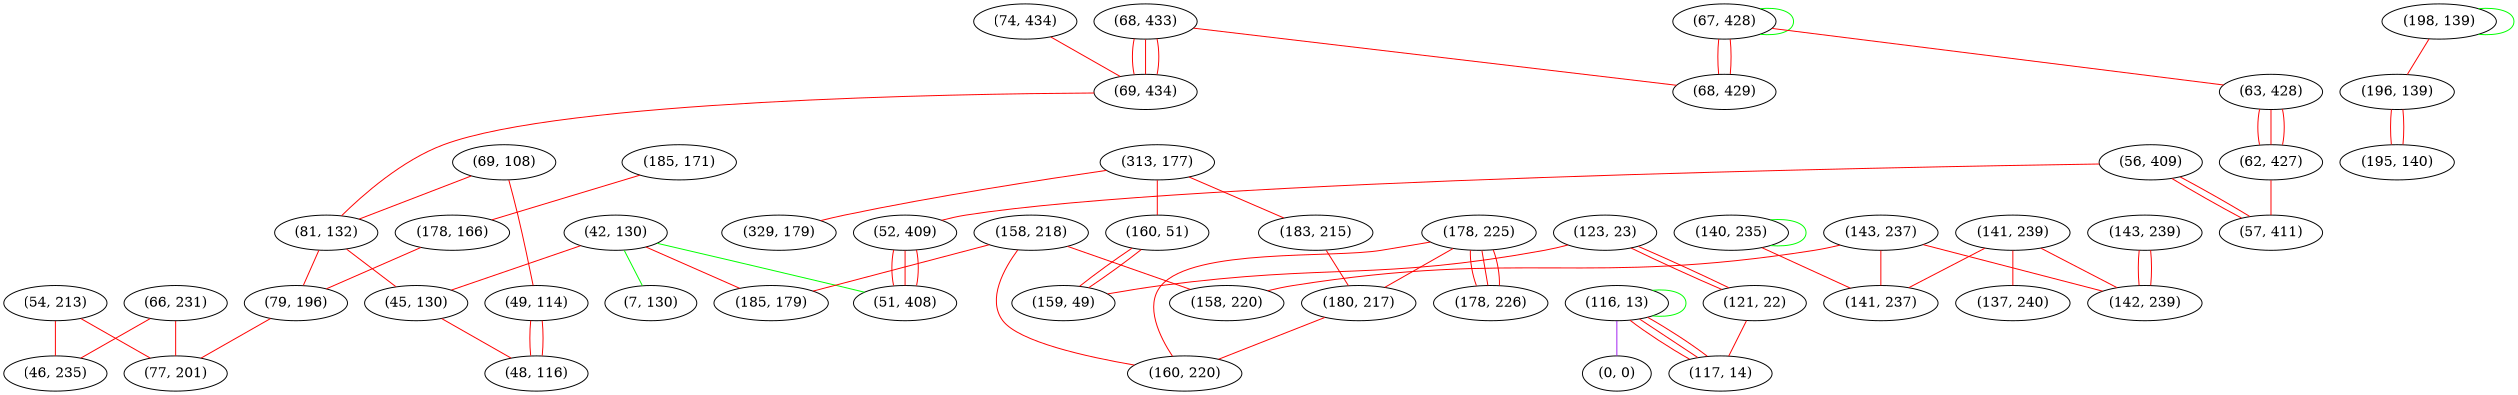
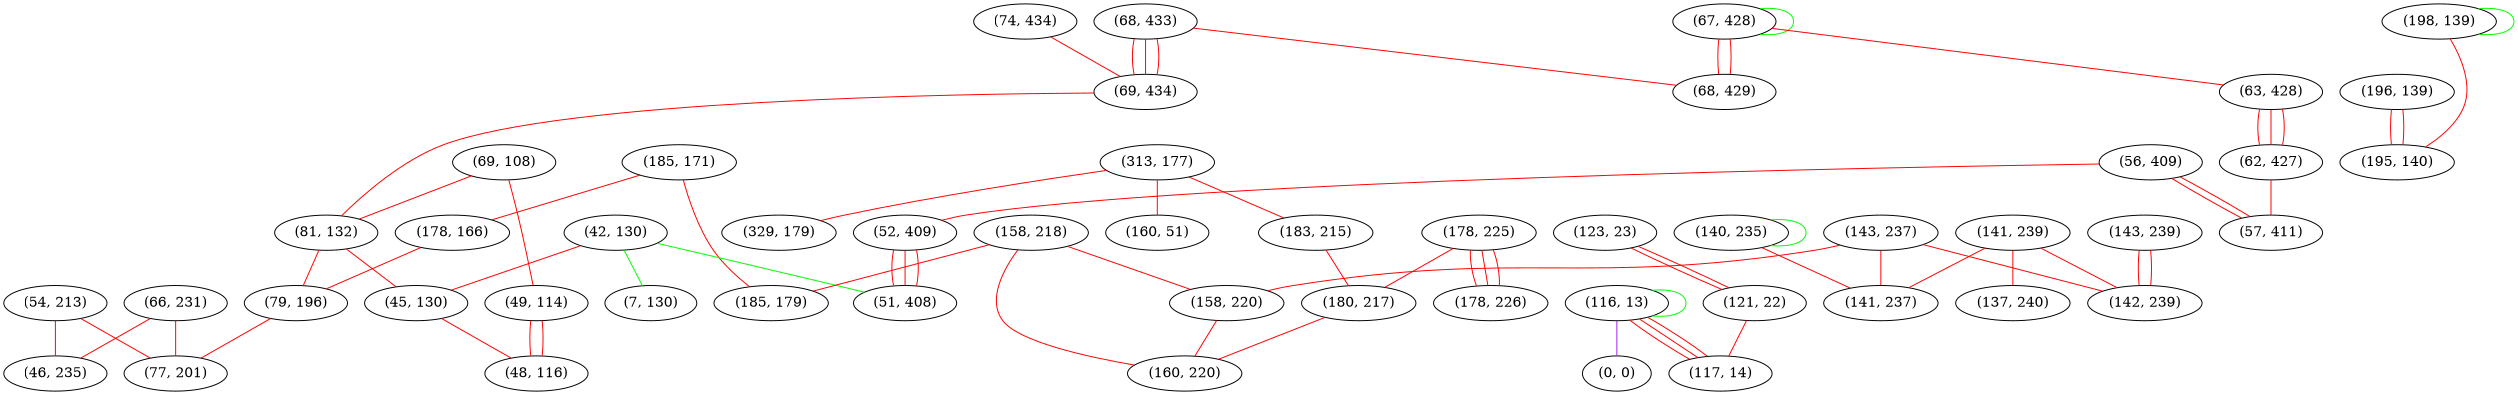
edge "(198, 139)" -- "(196, 139)": now "(198, 139)" -- "(195, 140)"
edge "(178, 225)" -- "(160, 220)": now "(158, 220)" -- "(160, 220)"
edge "(42, 130)" -- "(185, 179)": now "(185, 171)" -- "(185, 179)"
node "(159, 49)": removed
